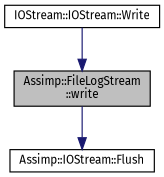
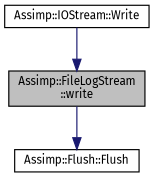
node "IOStream::IOStream::Write": label "IOStream::IOStream::Write" -> "Assimp::IOStream::Write"
node "Assimp::IOStream::Flush": label "Assimp::IOStream::Flush" -> "Assimp::Flush::Flush"
